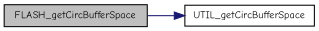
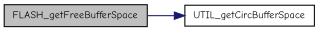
node "FLASH_getCircBufferSpace": label "FLASH_getCircBufferSpace" -> "FLASH_getFreeBufferSpace"
